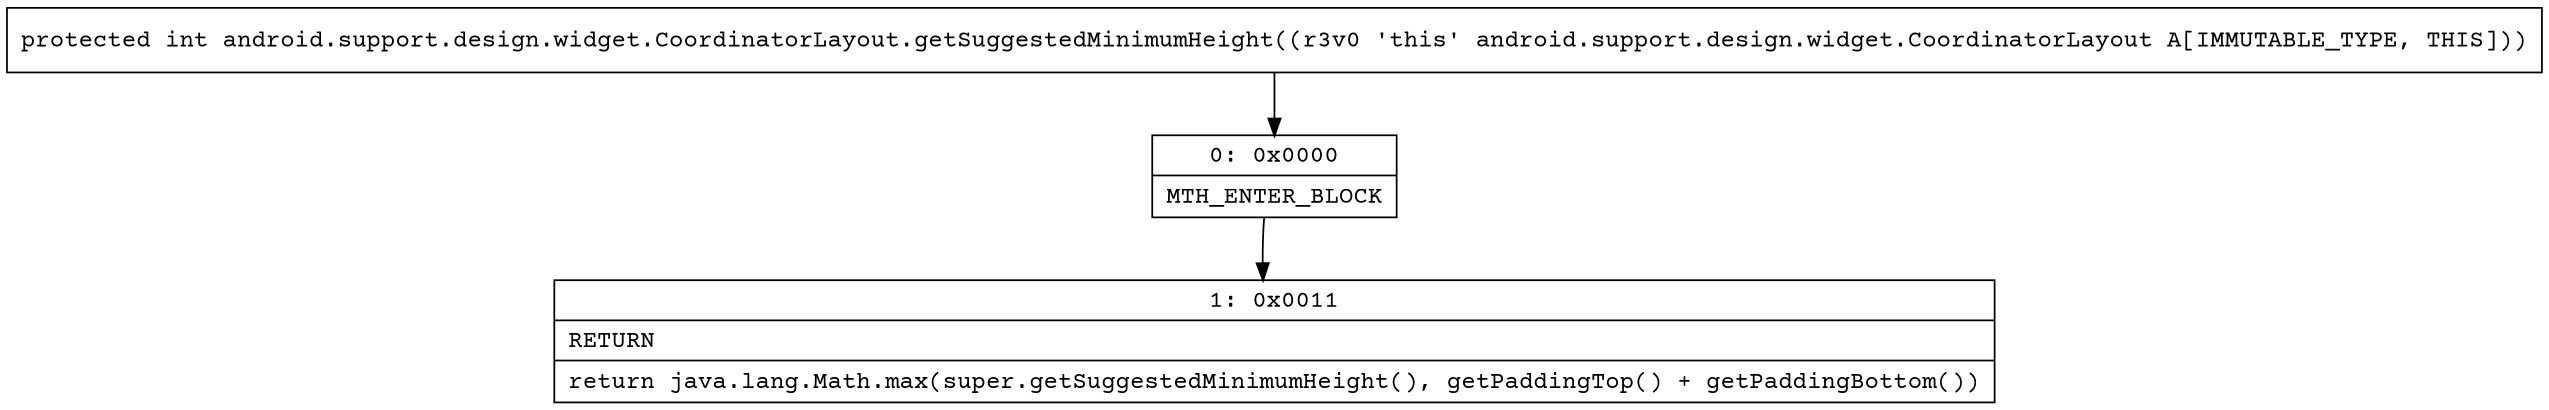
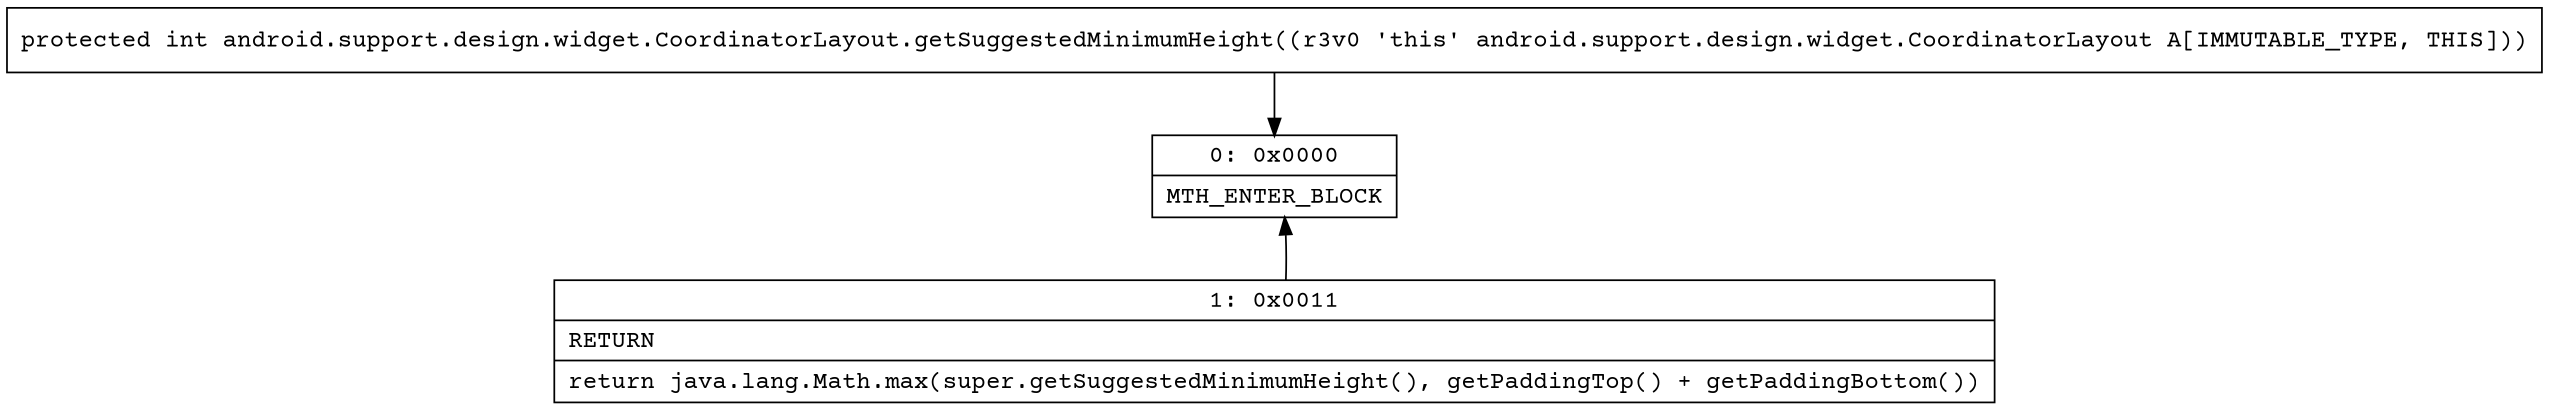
edge "0: 0x0000" -> "1: 0x0011": reversed
